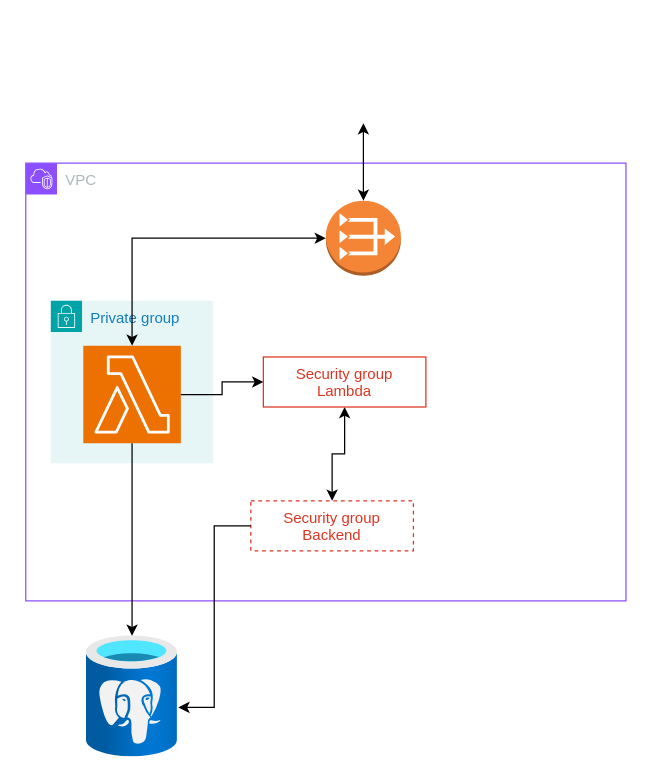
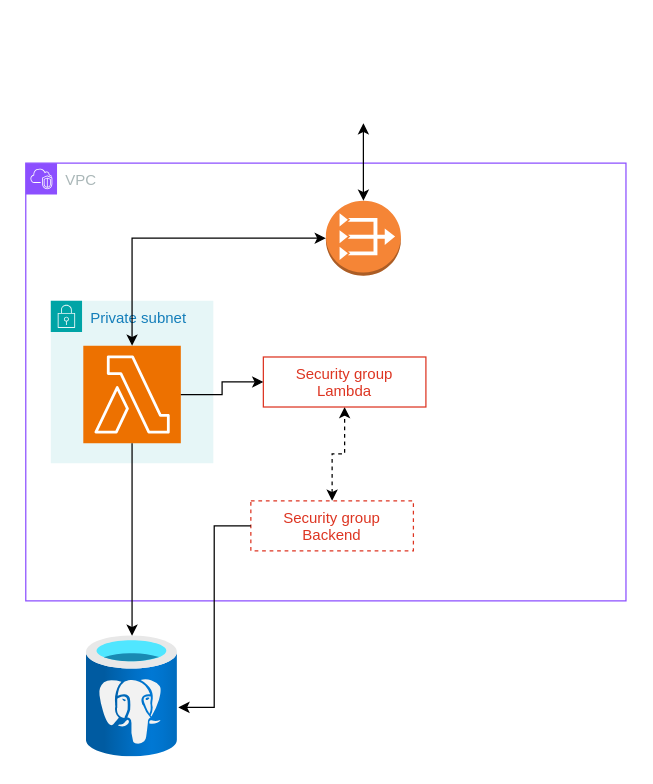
node "Private group": label "Private group" -> "Private subnet"
edge "Security group Lambda" -- "Security group Backend": style solid -> dashed
